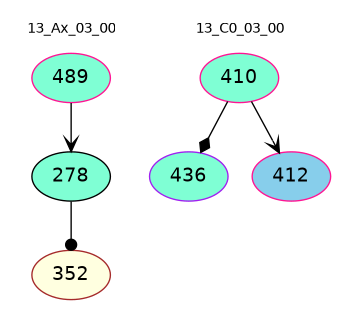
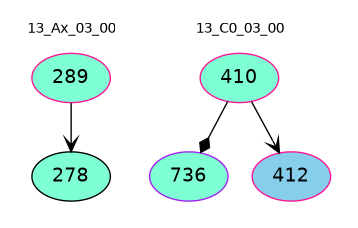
node "489": label "489" -> "289"
node "436": label "436" -> "736"
node "352": removed
